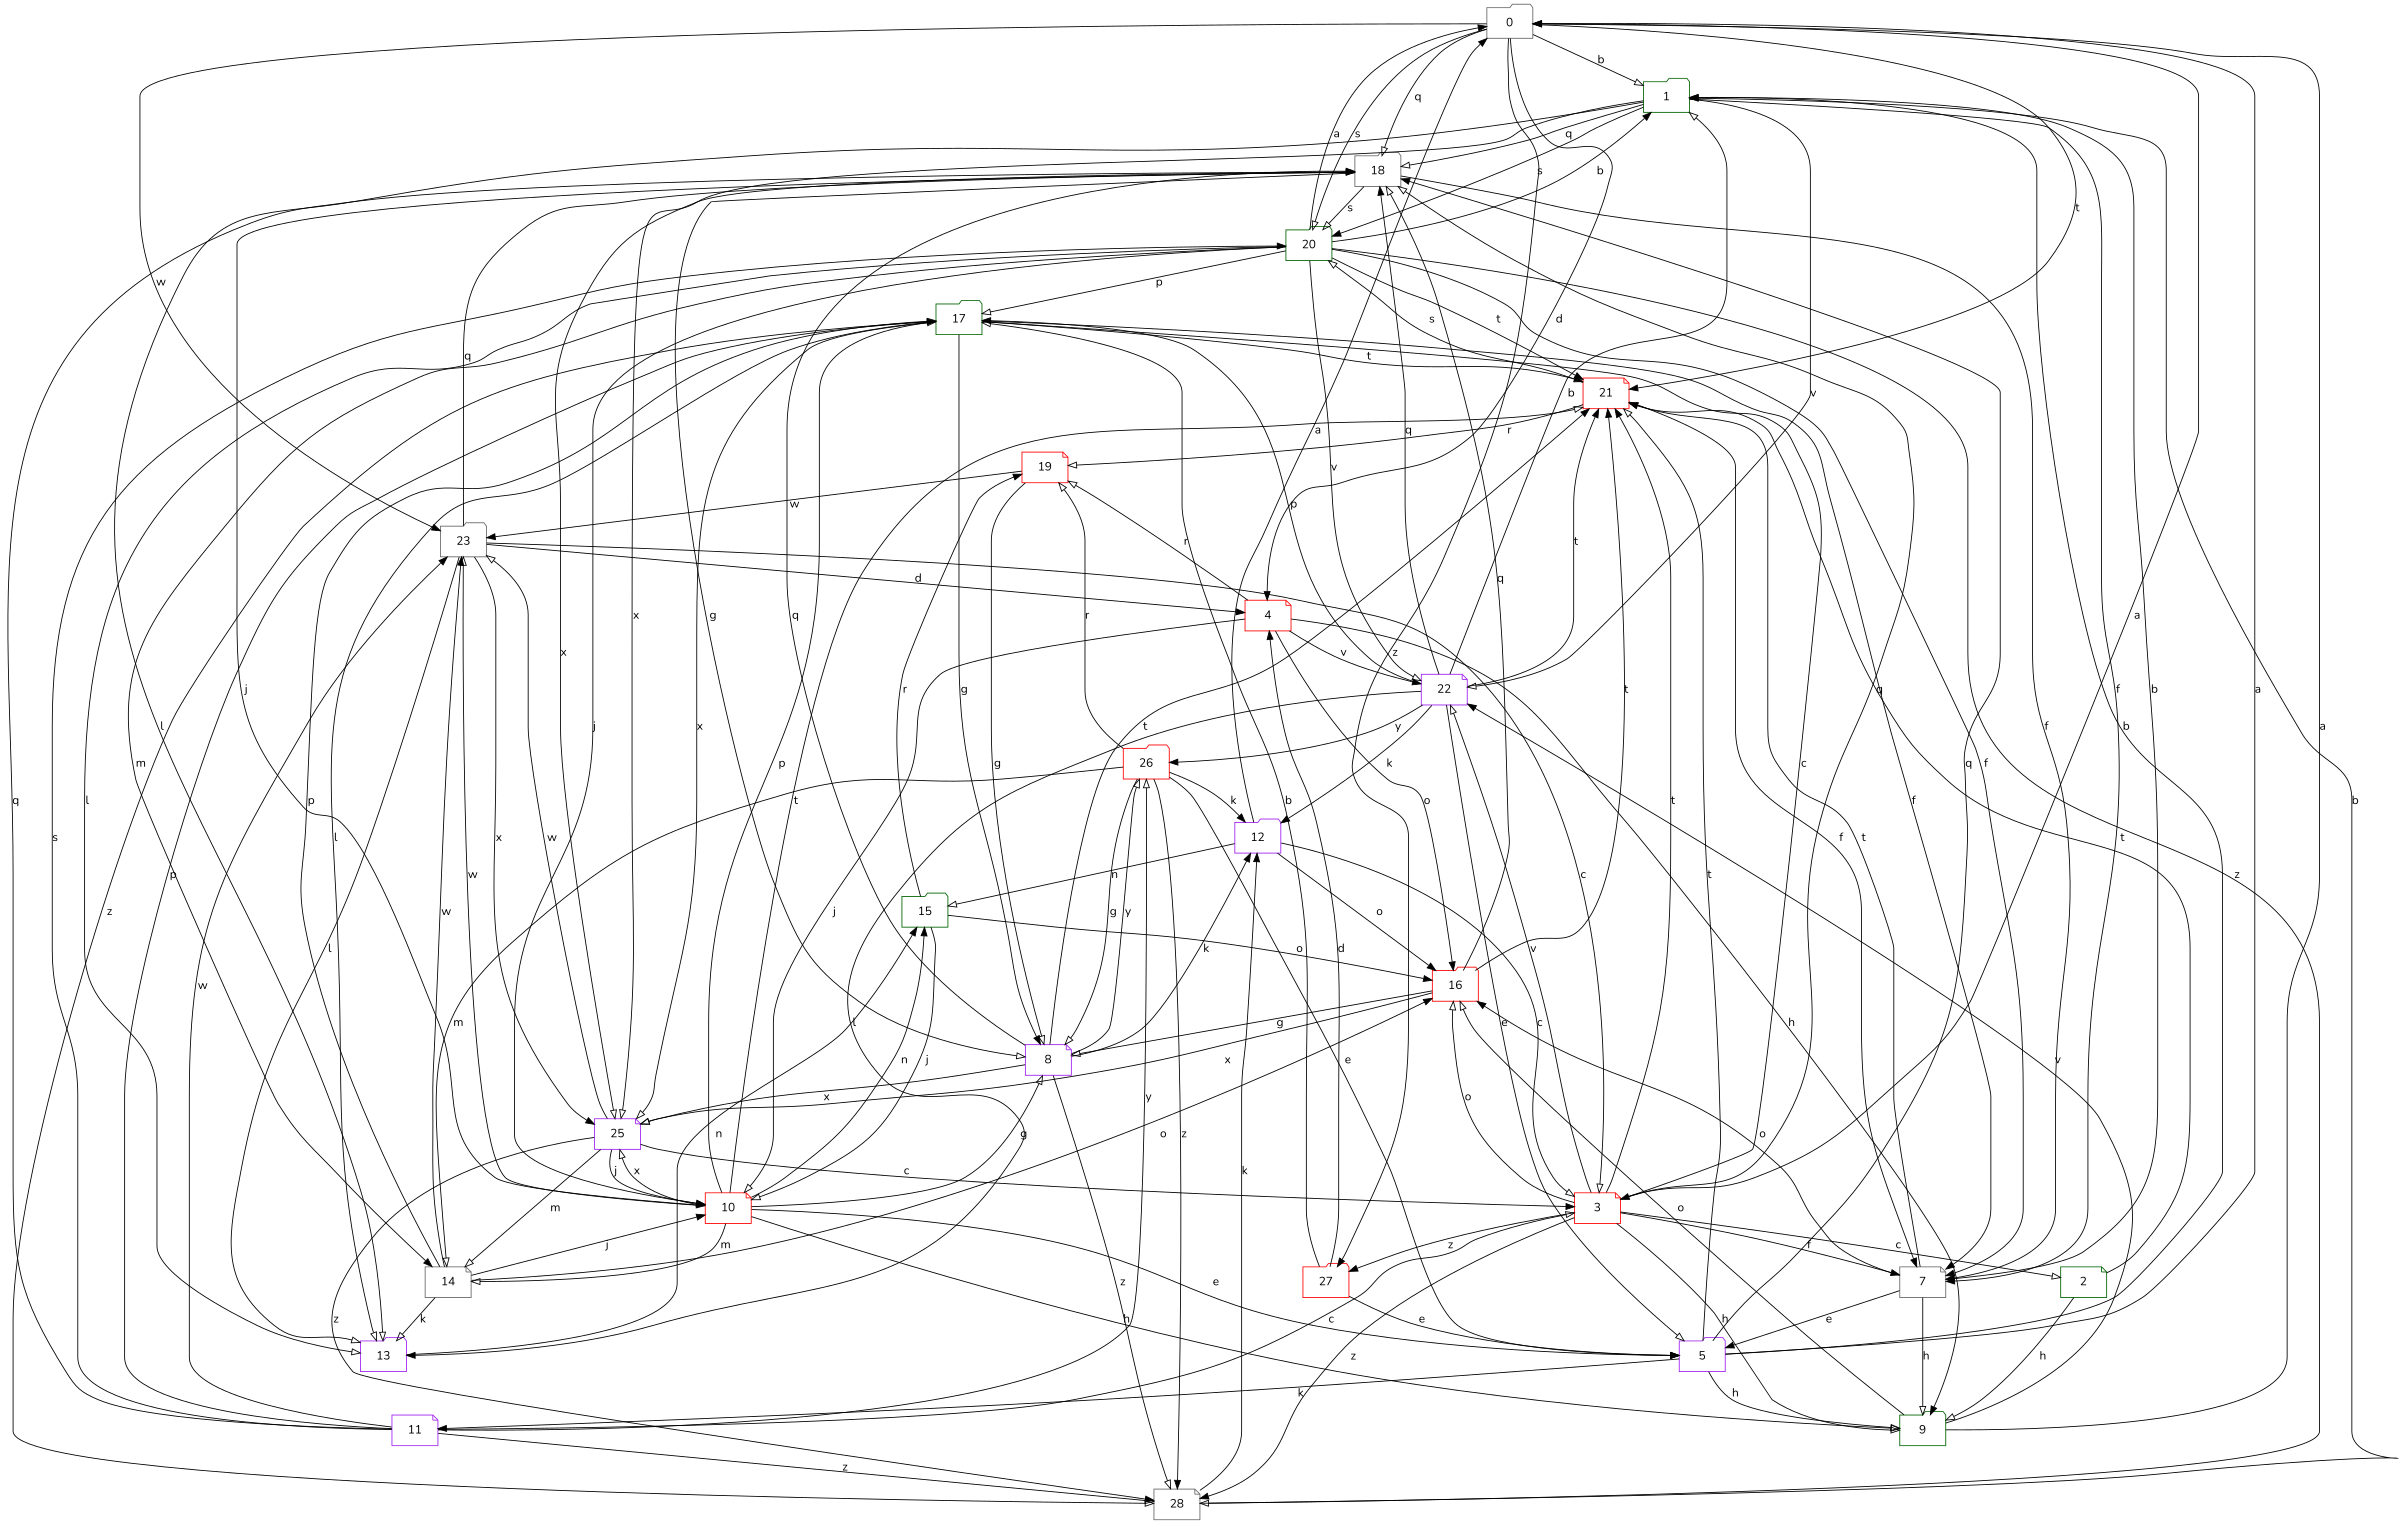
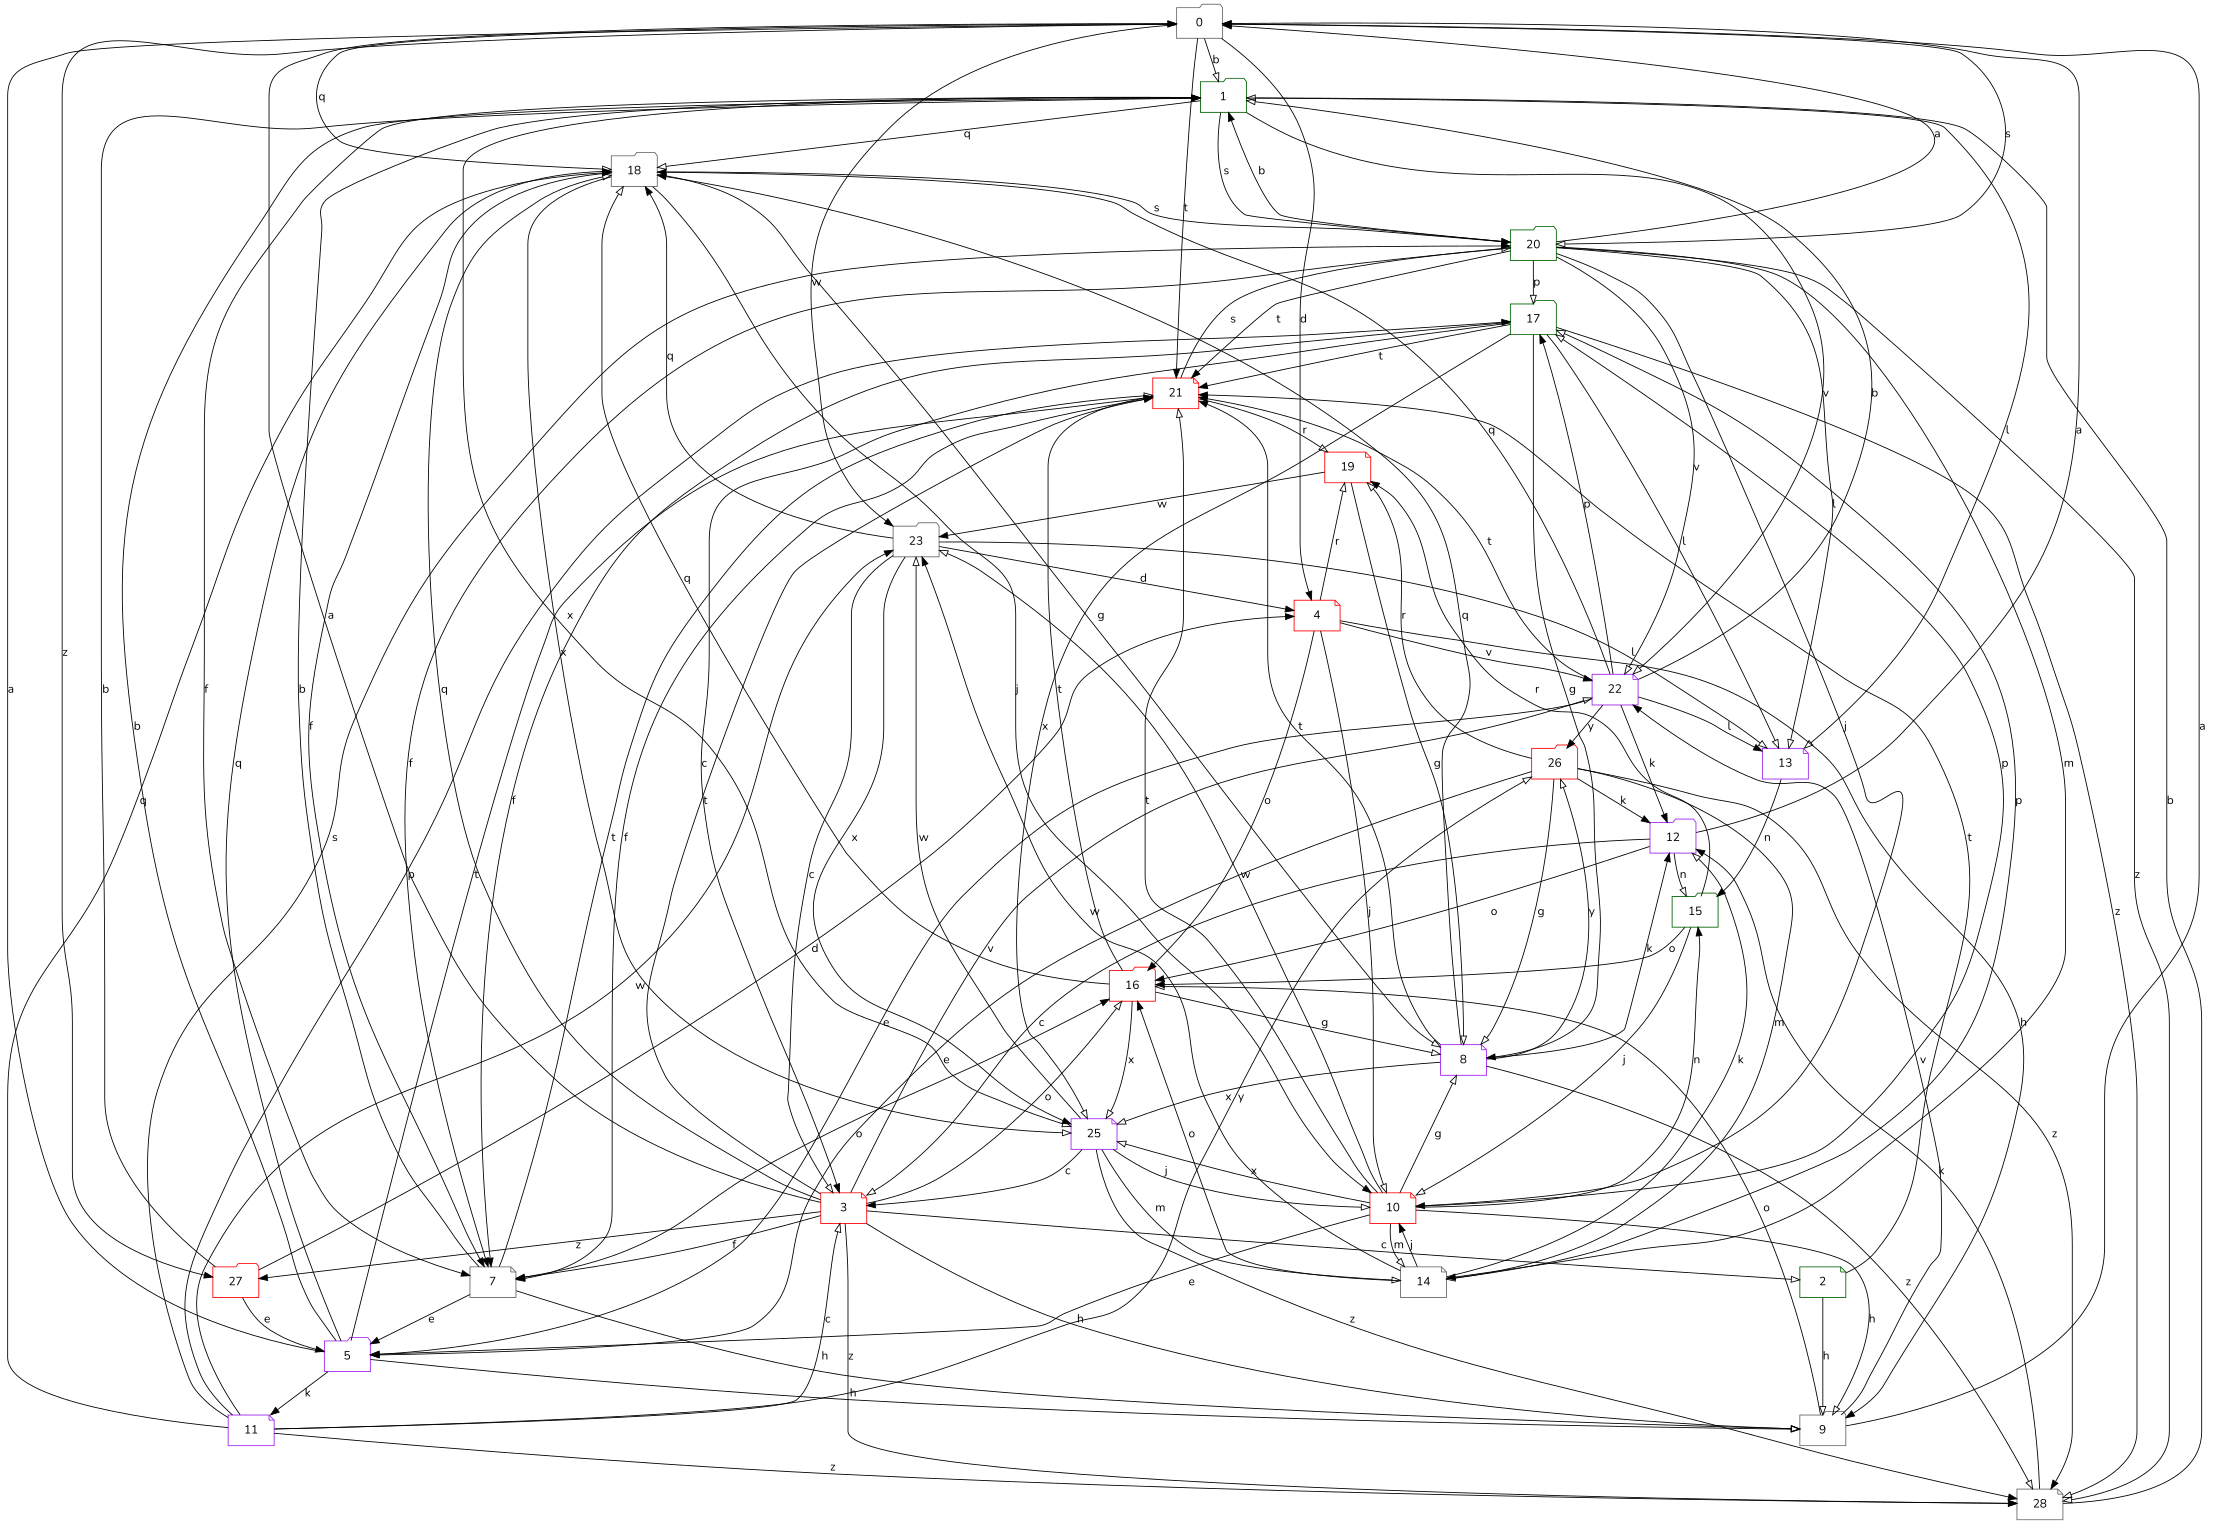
edge "27" -> "17": now "27" -> "1"
edge "14" -> "13": now "14" -> "12"
node "13": shape folder -> note
node "9": color darkgreen -> gray40
